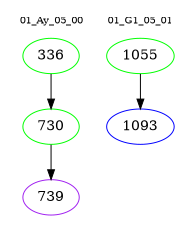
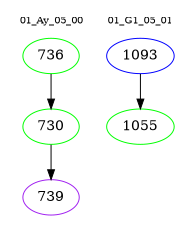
node "336": label "336" -> "736"
edge "1055" -> "1093": reversed
